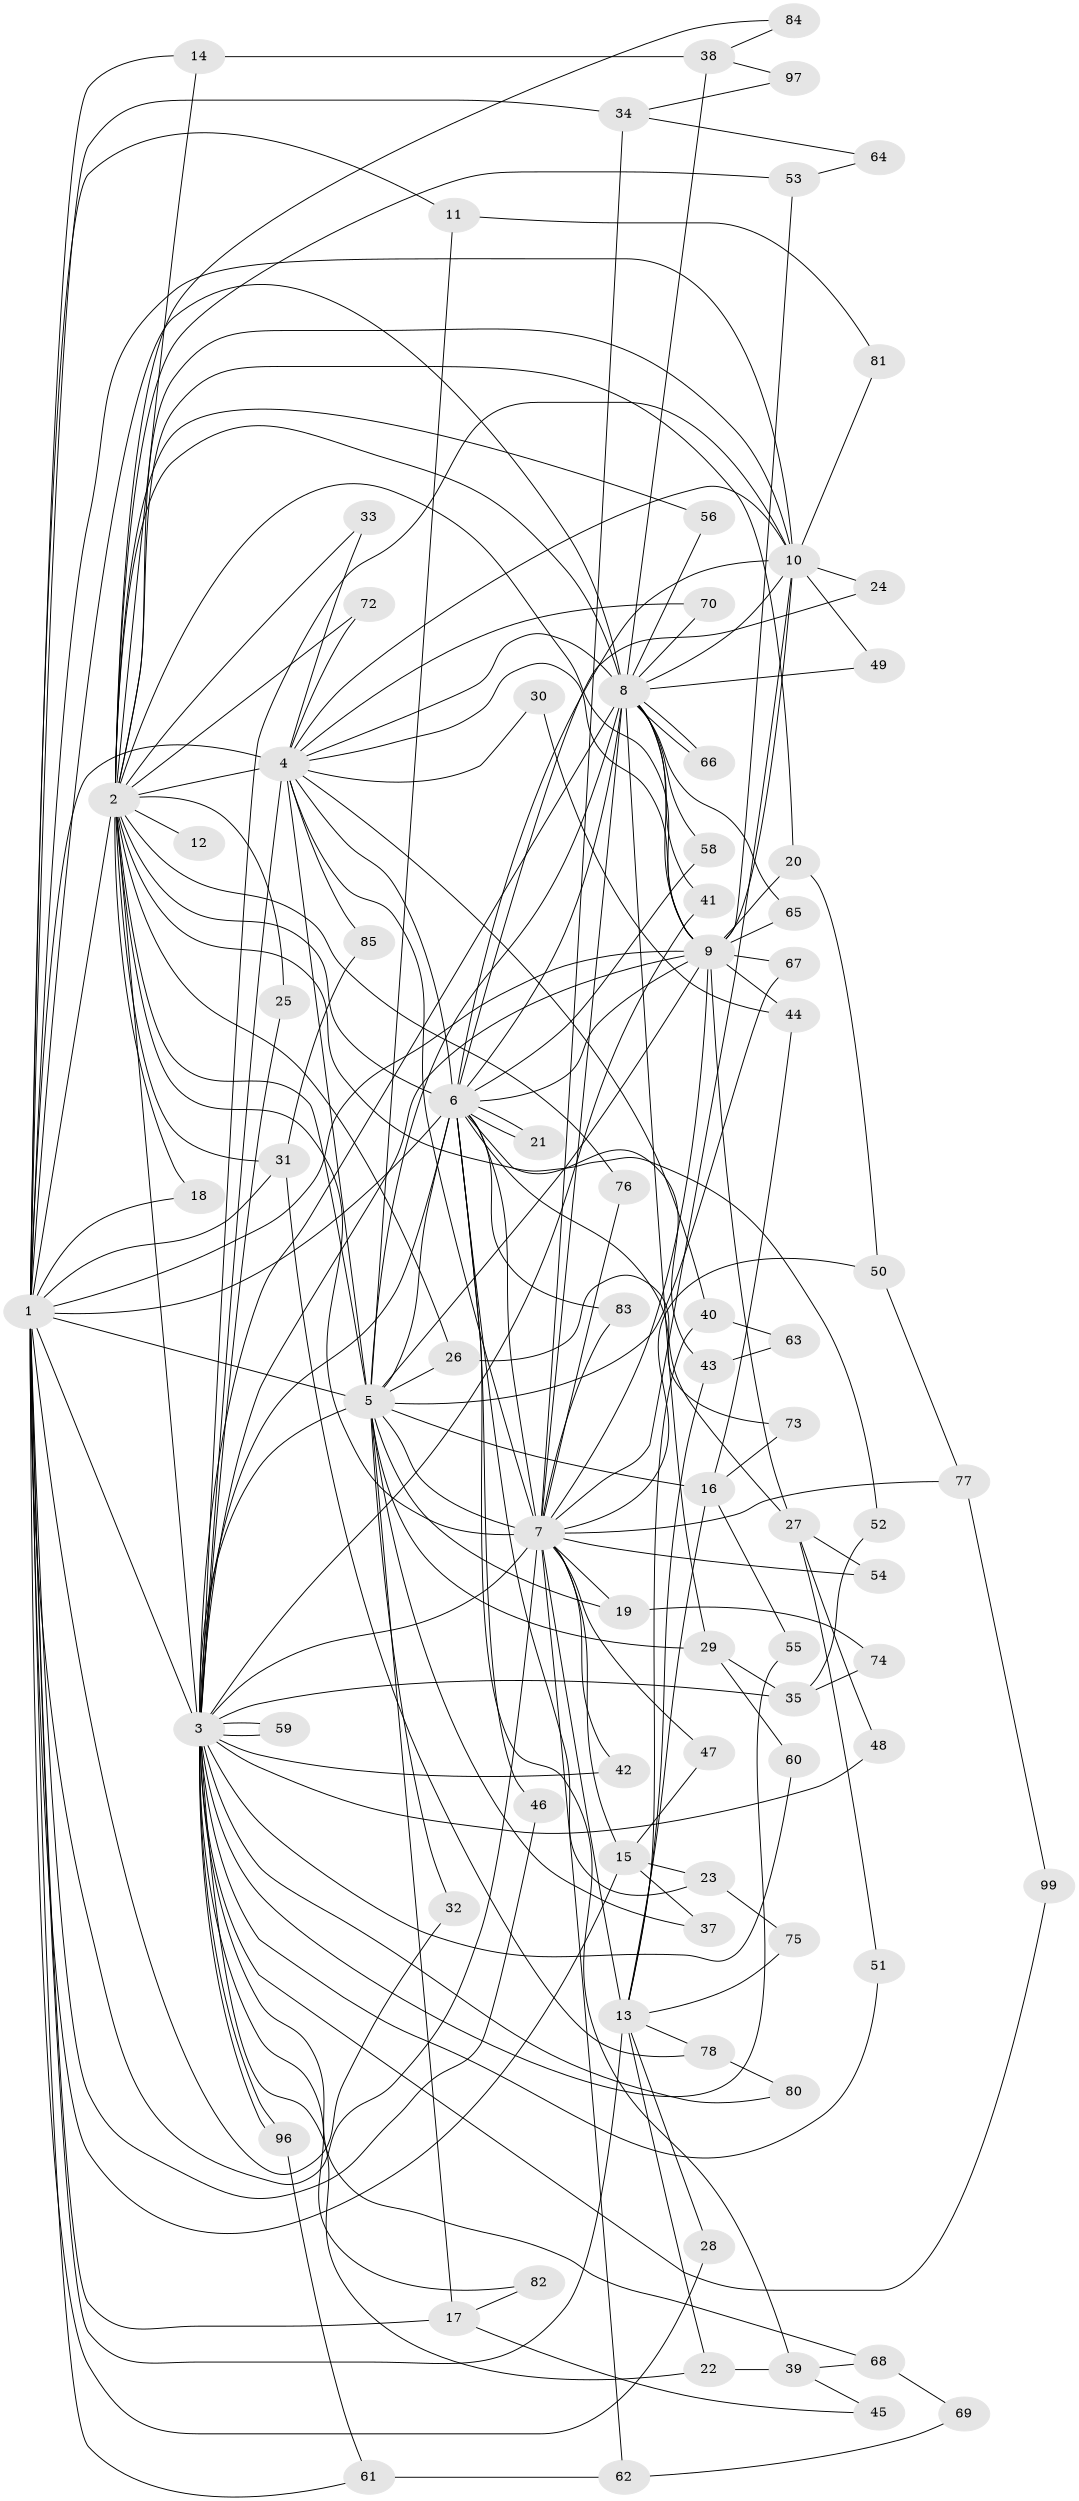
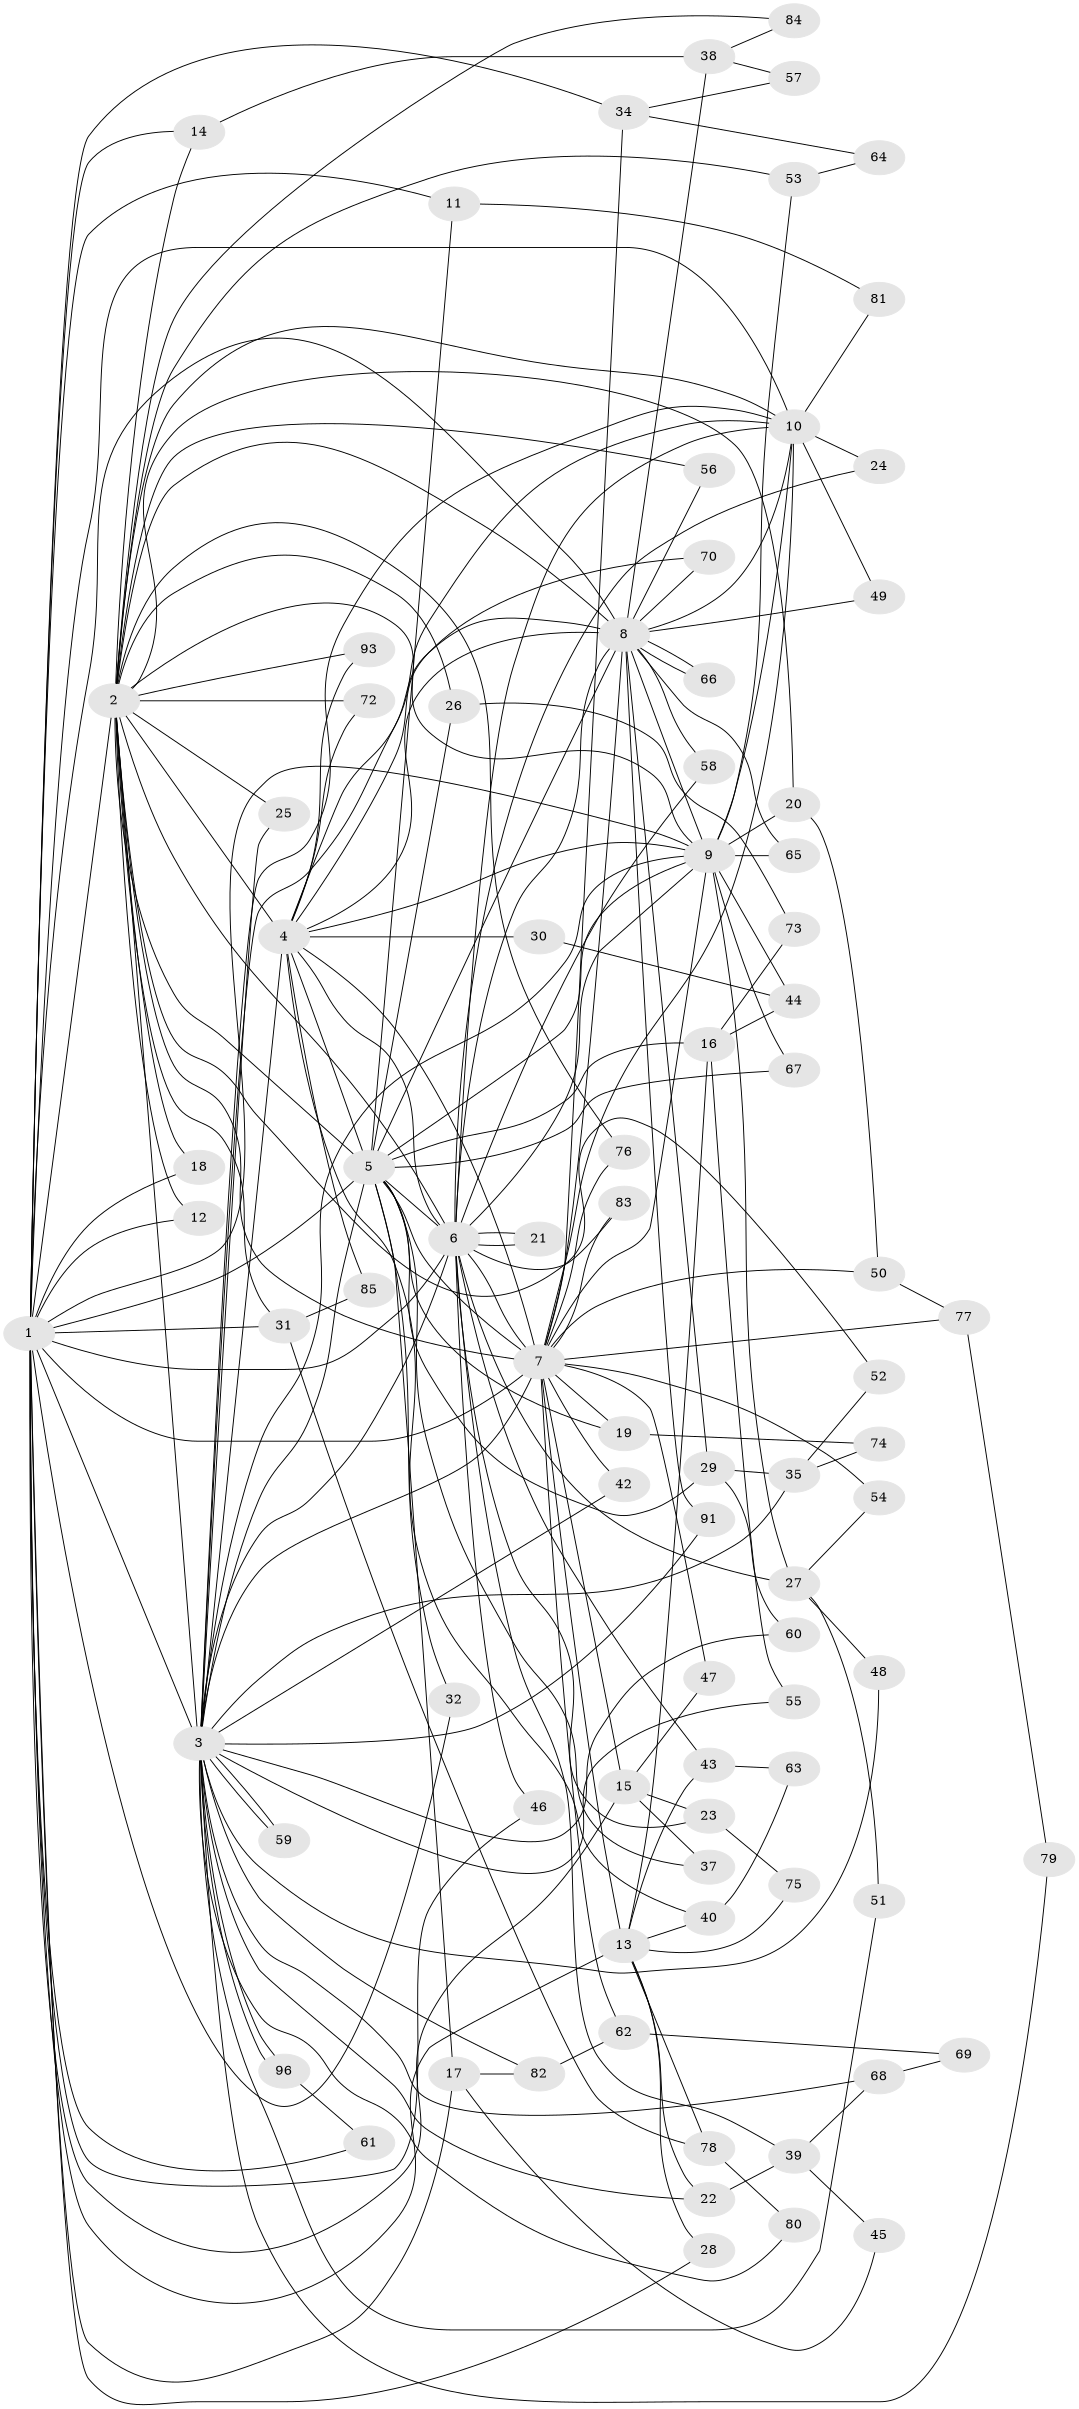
node "97": label "97" -> "57"
node "33": label "33" -> "93"
node "41": label "41" -> "91"
edge "4" -- "1": now "12" -- "1"
node "99": label "99" -> "79"
edge "61" -- "62": now "82" -- "62"
